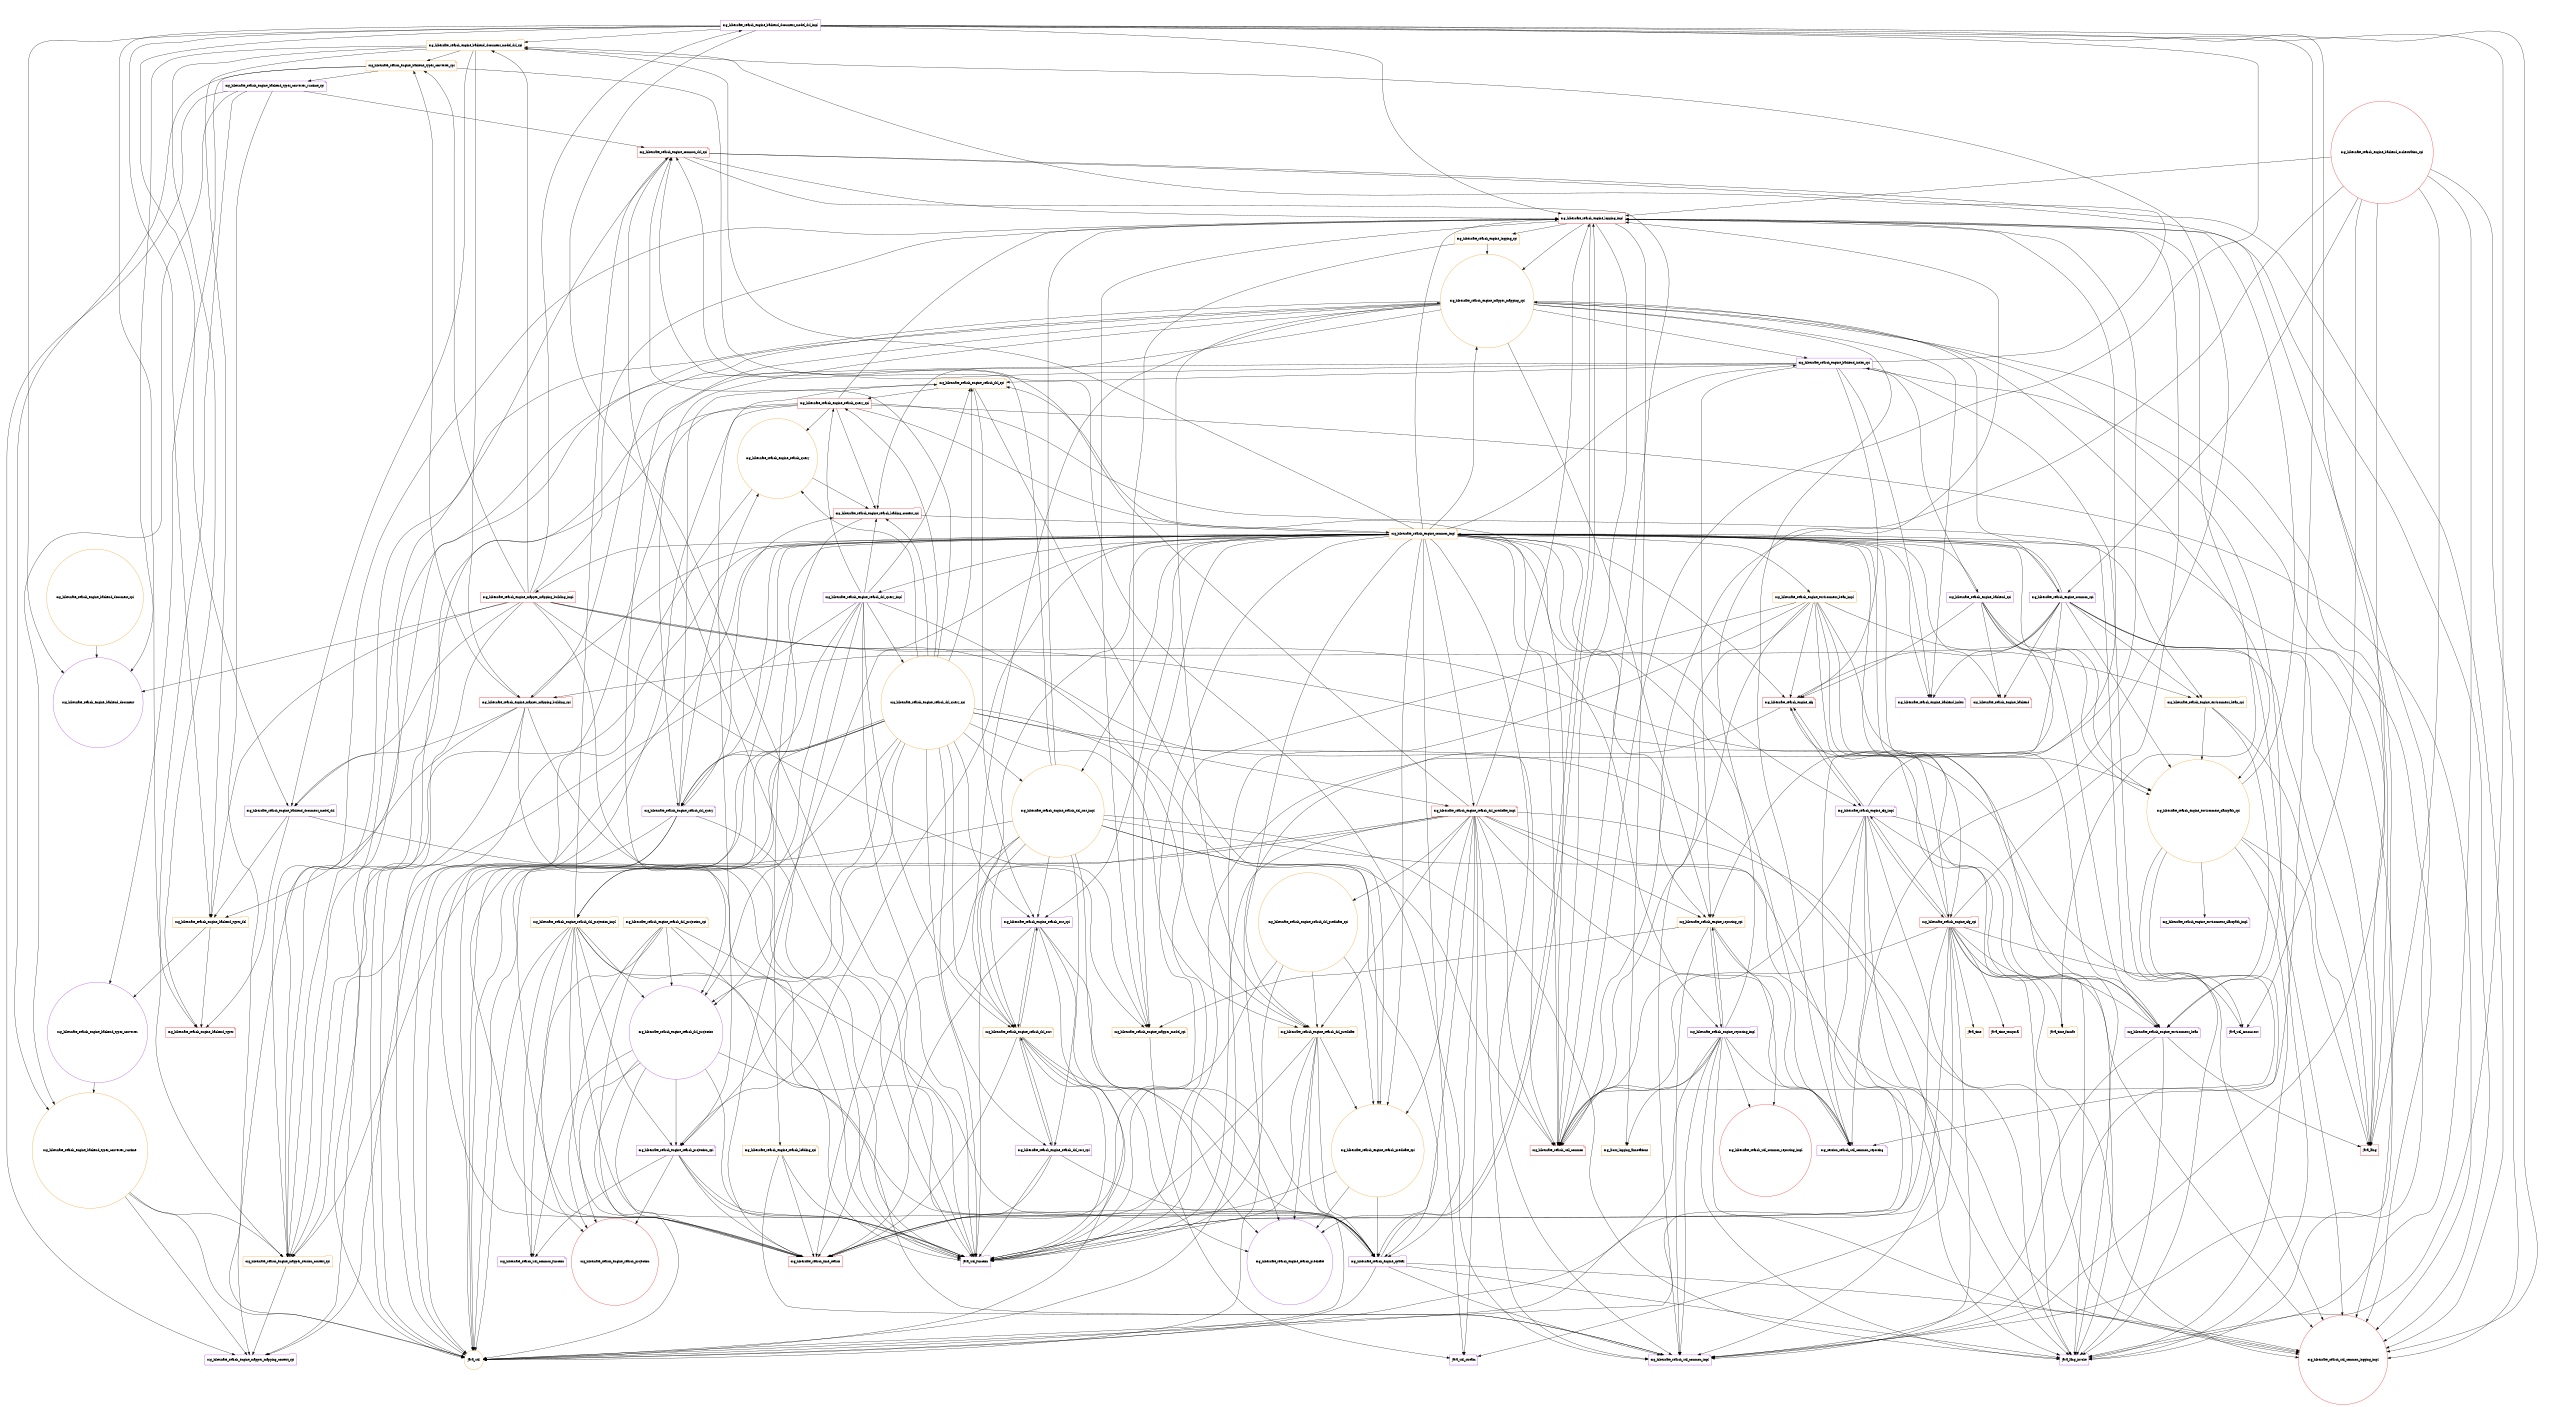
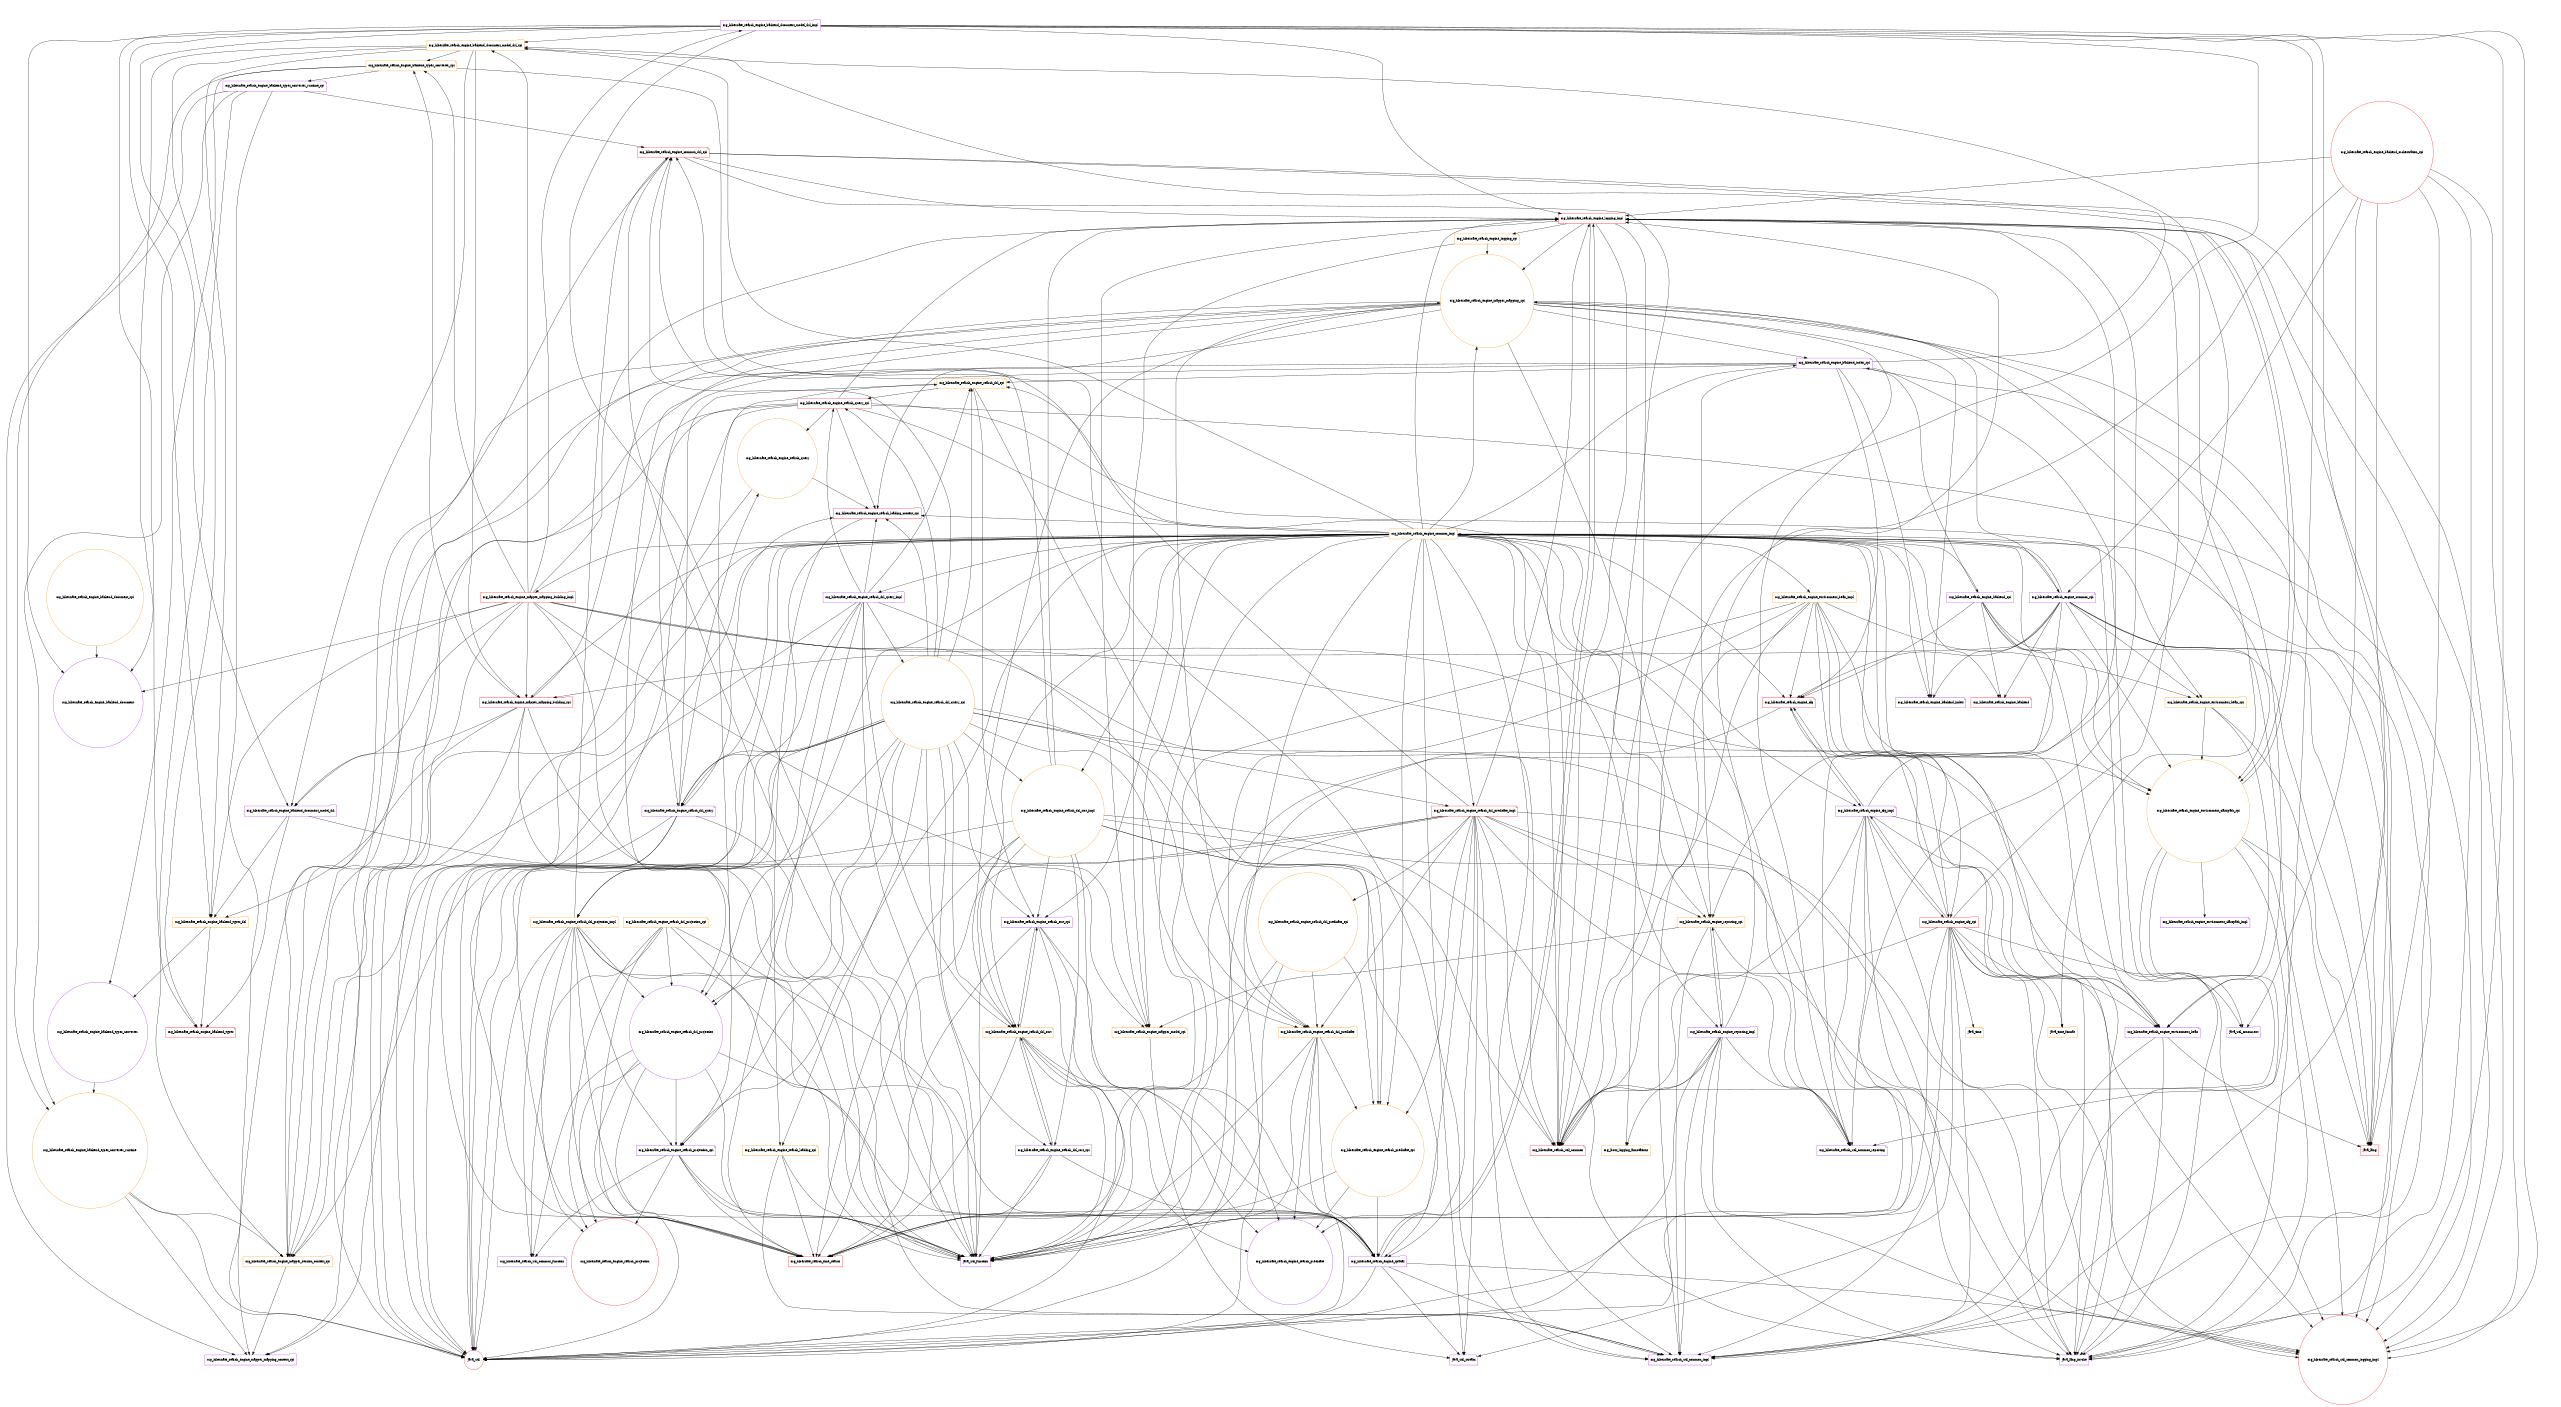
edge "org_hibernate_search_engine_logging_impl" -> "org_hibernate_search_engine_mapper_session_context_spi": now "org_hibernate_search_engine_logging_impl" -> "org_hibernate_search_engine_environment_classpath_spi"
edge "org_hibernate_search_engine_search_loading_context_spi" -> "org_hibernate_search_engine_common_impl": reversed
edge "org_hibernate_search_engine_search_dsl_query_spi" -> "org_hibernate_search_engine_search_query": now "org_hibernate_search_engine_search_dsl_query_spi" -> "org_hibernate_search_engine_search_loading_spi"
edge "org_hibernate_search_engine_mapper_mapping_building_impl" -> "org_hibernate_search_engine_mapper_mapping_building_spi": added
node "java_time_temporal": removed
node "org_hibernate_search_util_common_reporting_impl": removed
node "org_session_search_util_common_reporting": label "org_session_search_util_common_reporting" -> "org_hibernate_search_util_common_reporting"
edge "org_hibernate_search_engine_spatial" -> "java_lang_invoke": now "org_hibernate_search_engine_spatial" -> "java_util_stream"
node "java_util": color darkorange -> red
